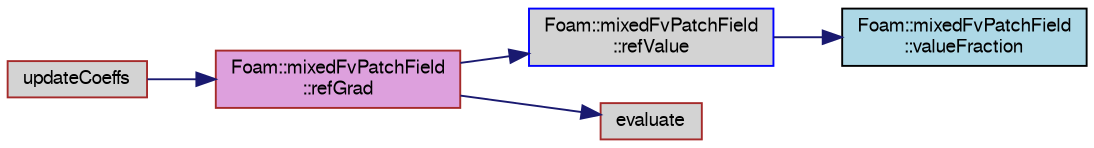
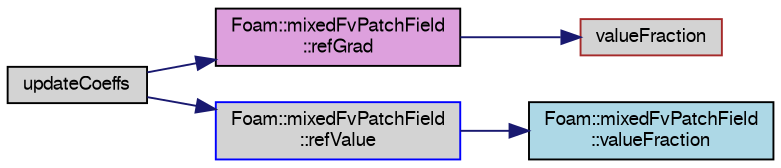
edge "Foam::mixedFvPatchField ::refGrad" -> "Foam::mixedFvPatchField ::refValue": now "updateCoeffs" -> "Foam::mixedFvPatchField ::refValue"
node "updateCoeffs": color brown -> black
node "Foam::mixedFvPatchField ::refGrad": color brown -> black
node "evaluate": label "evaluate" -> "valueFraction"
